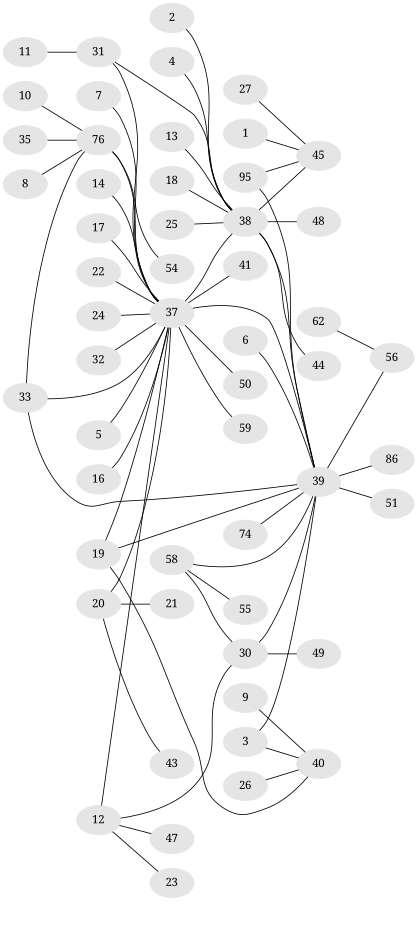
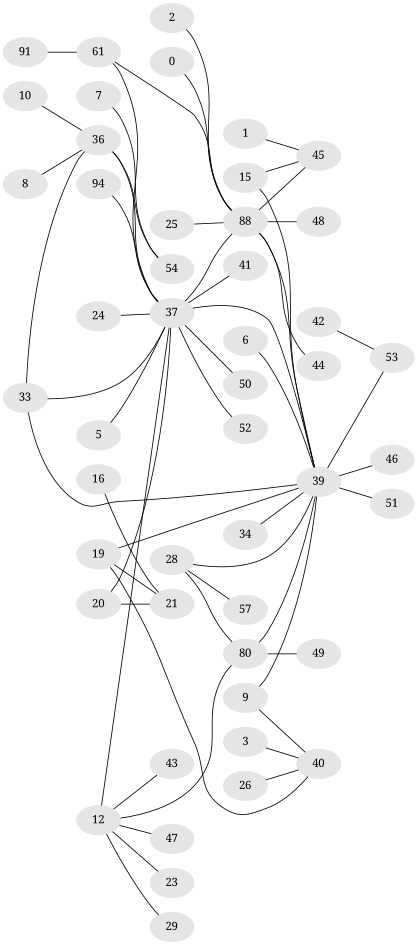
node "11": label "11" -> "91"
node "31": label "31" -> "61"
node "4": label "4" -> "0"
node "27": removed
node "13": removed
node "35": removed
node "76": label "76" -> "36"
node "95": label "95" -> "15"
node "18": removed
node "14": label "14" -> "94"
edge "7" -- "37": now "7" -- "54"
node "38": label "38" -> "88"
node "17": removed
node "22": removed
node "62": label "62" -> "42"
node "56": label "56" -> "53"
node "32": removed
edge "37" -- "16": now "21" -- "16"
node "59": label "59" -> "52"
edge "37" -- "19": now "21" -- "19"
node "86": label "86" -> "46"
node "74": label "74" -> "34"
node "58": label "58" -> "28"
node "55": label "55" -> "57"
edge "39" -- "3": now "39" -- "9"
node "30": label "30" -> "80"
edge "20" -- "43": now "12" -- "43"
node "29": added
